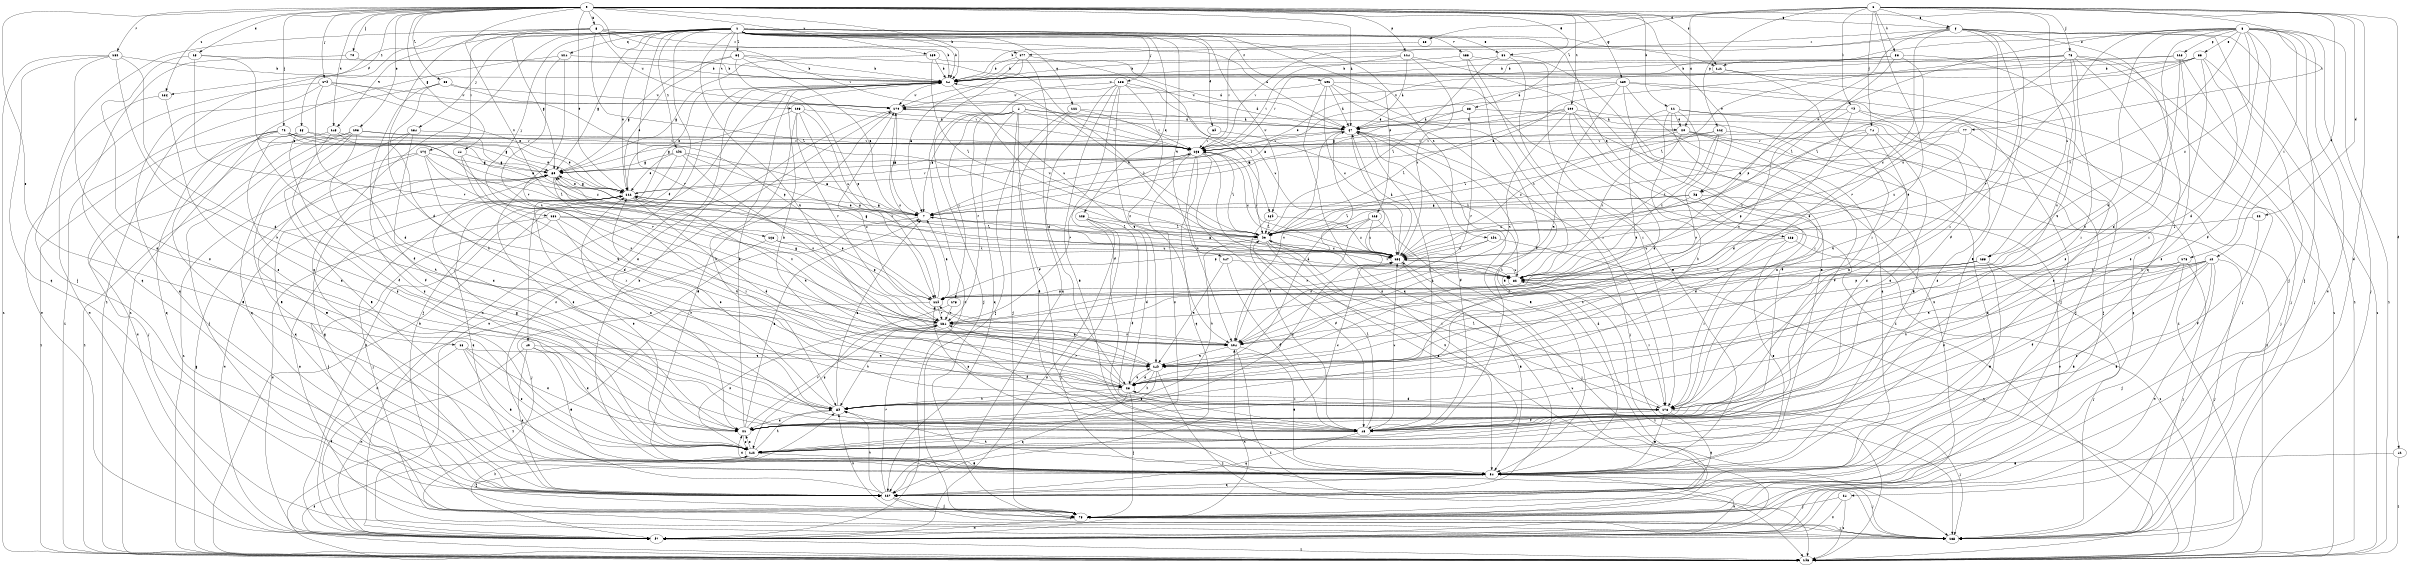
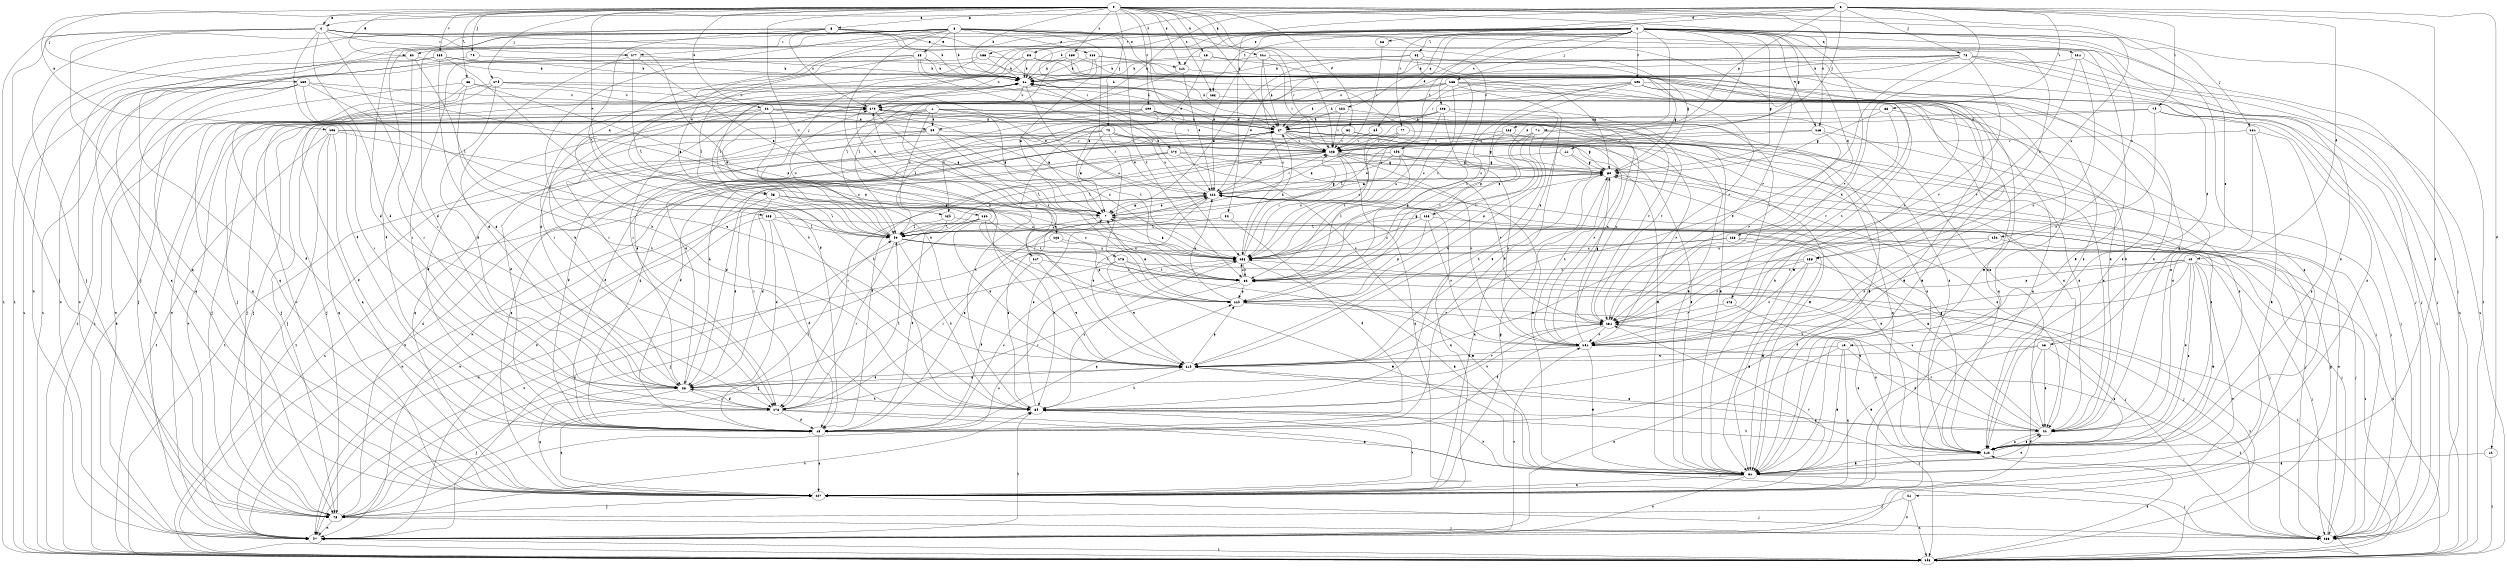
edge "1" -> "169": now "103" -> "169"
edge "142" -> "75": removed, label "j"
